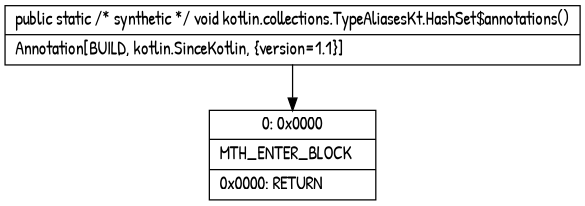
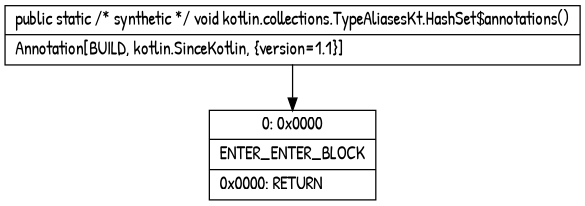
node "0: 0x0000": text "MTH_ENTER_BLOCK" -> "ENTER_ENTER_BLOCK"
